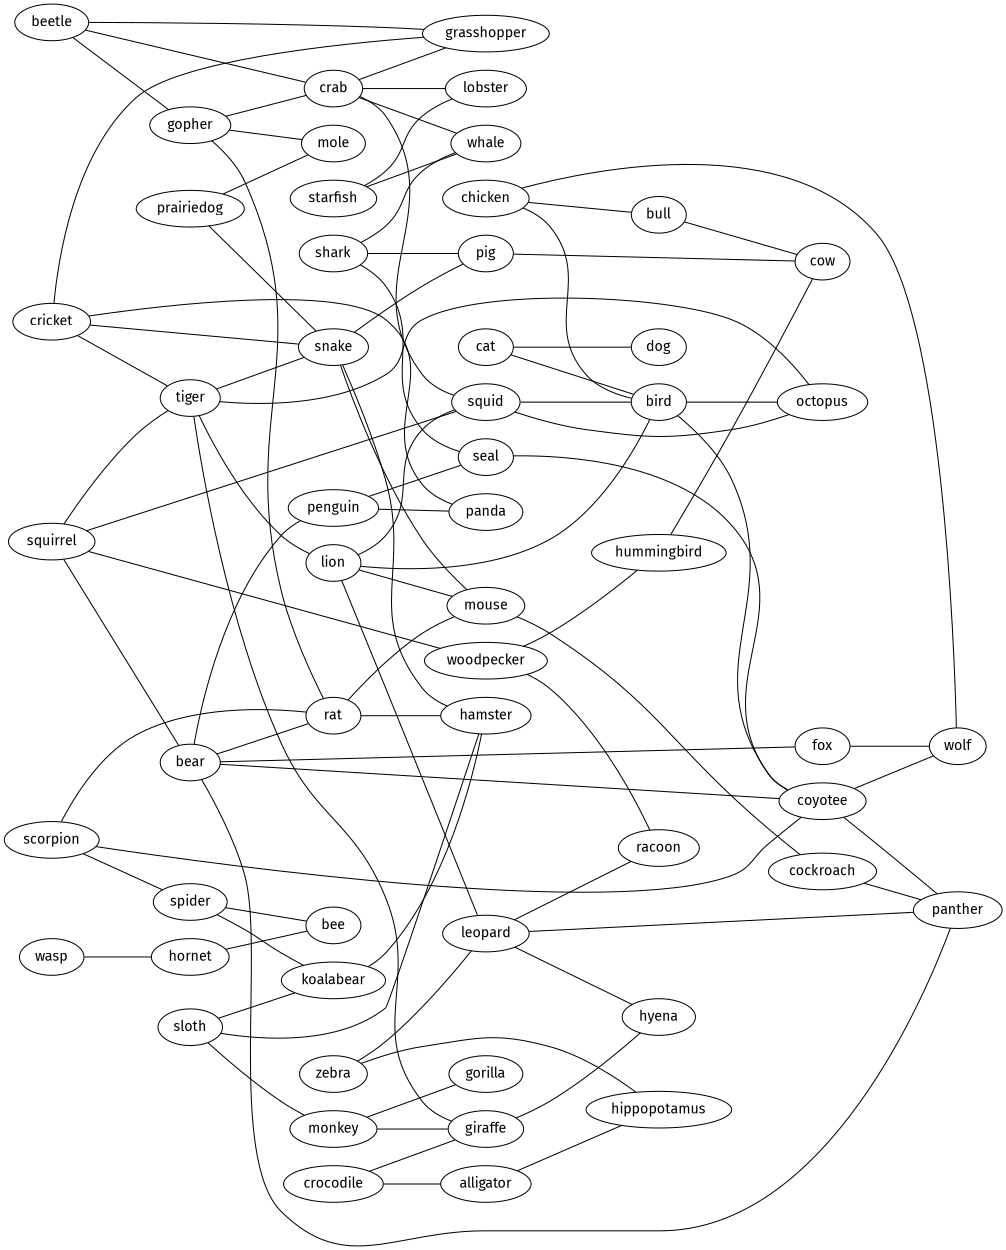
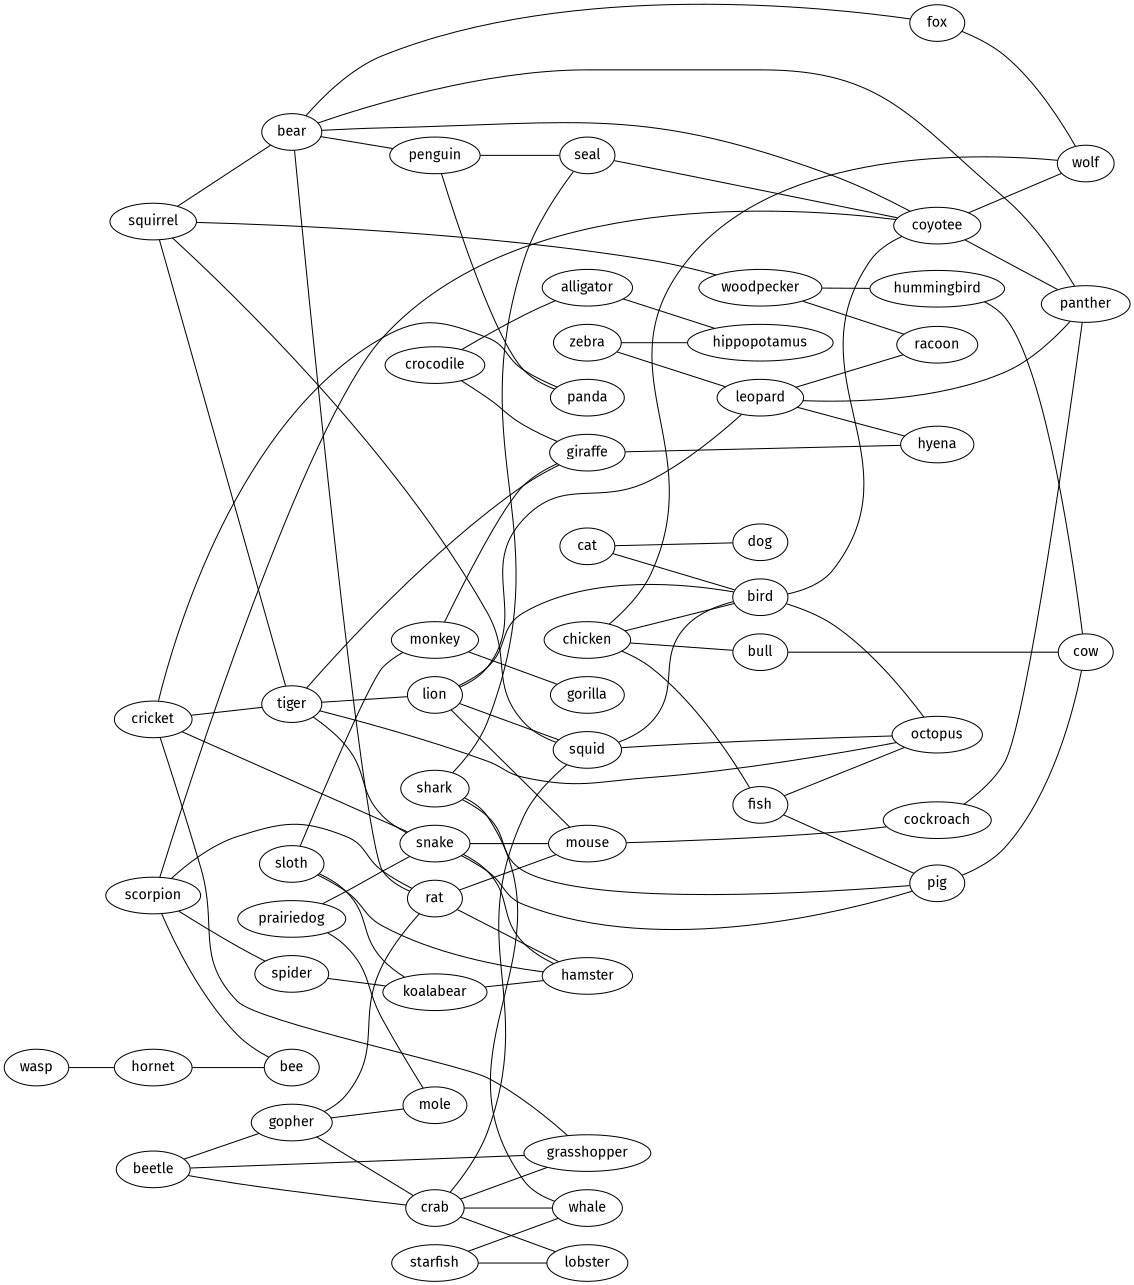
node "fish": added
edge "spider" -- "bee": now "scorpion" -- "bee"
